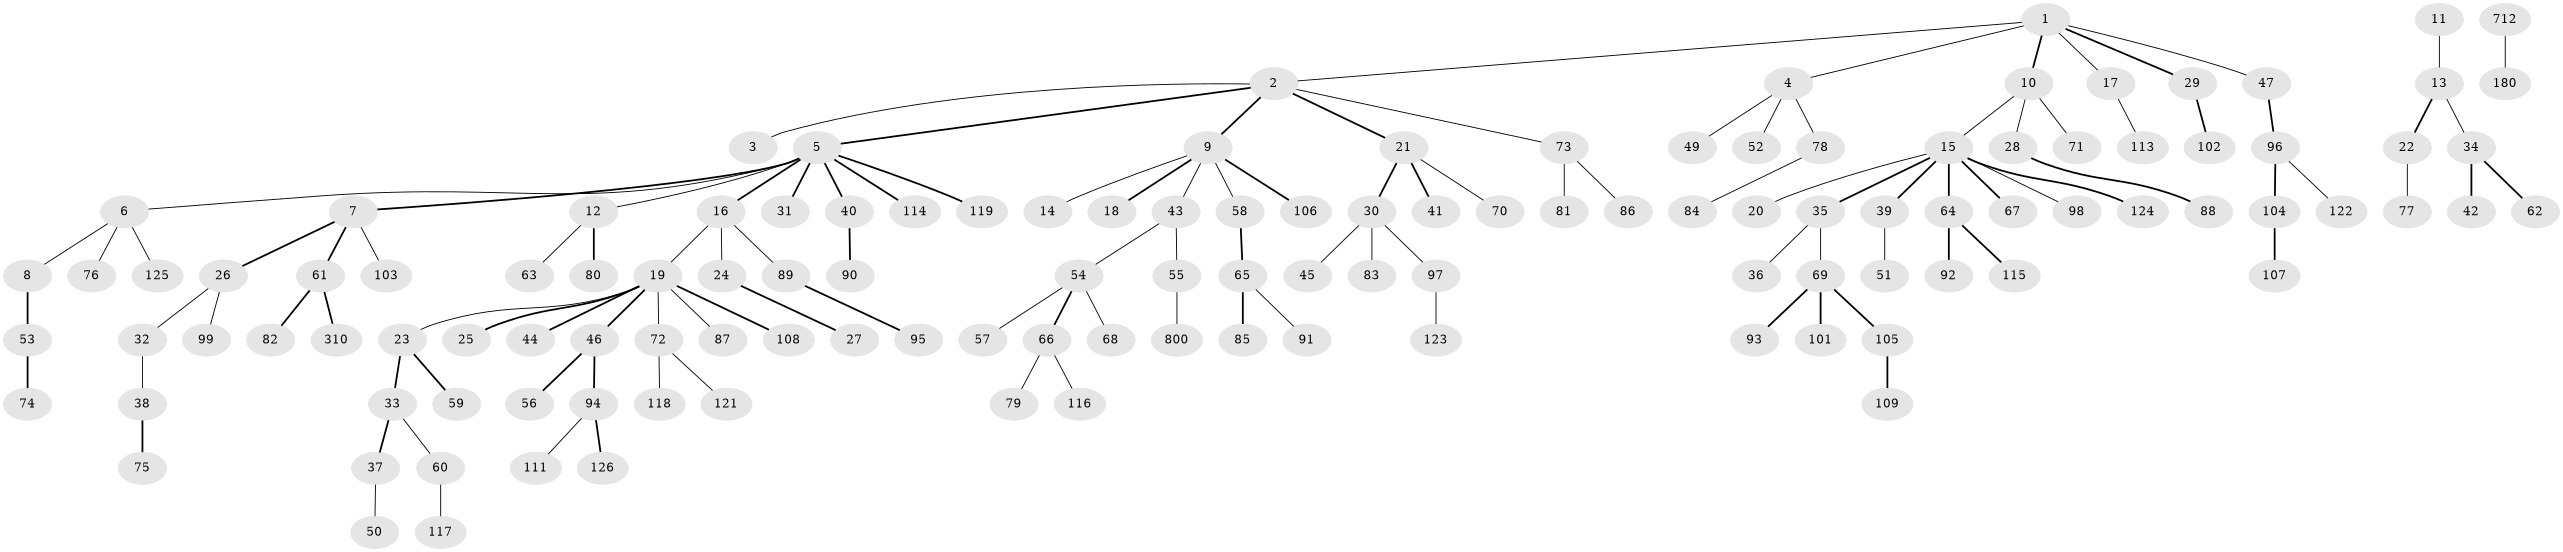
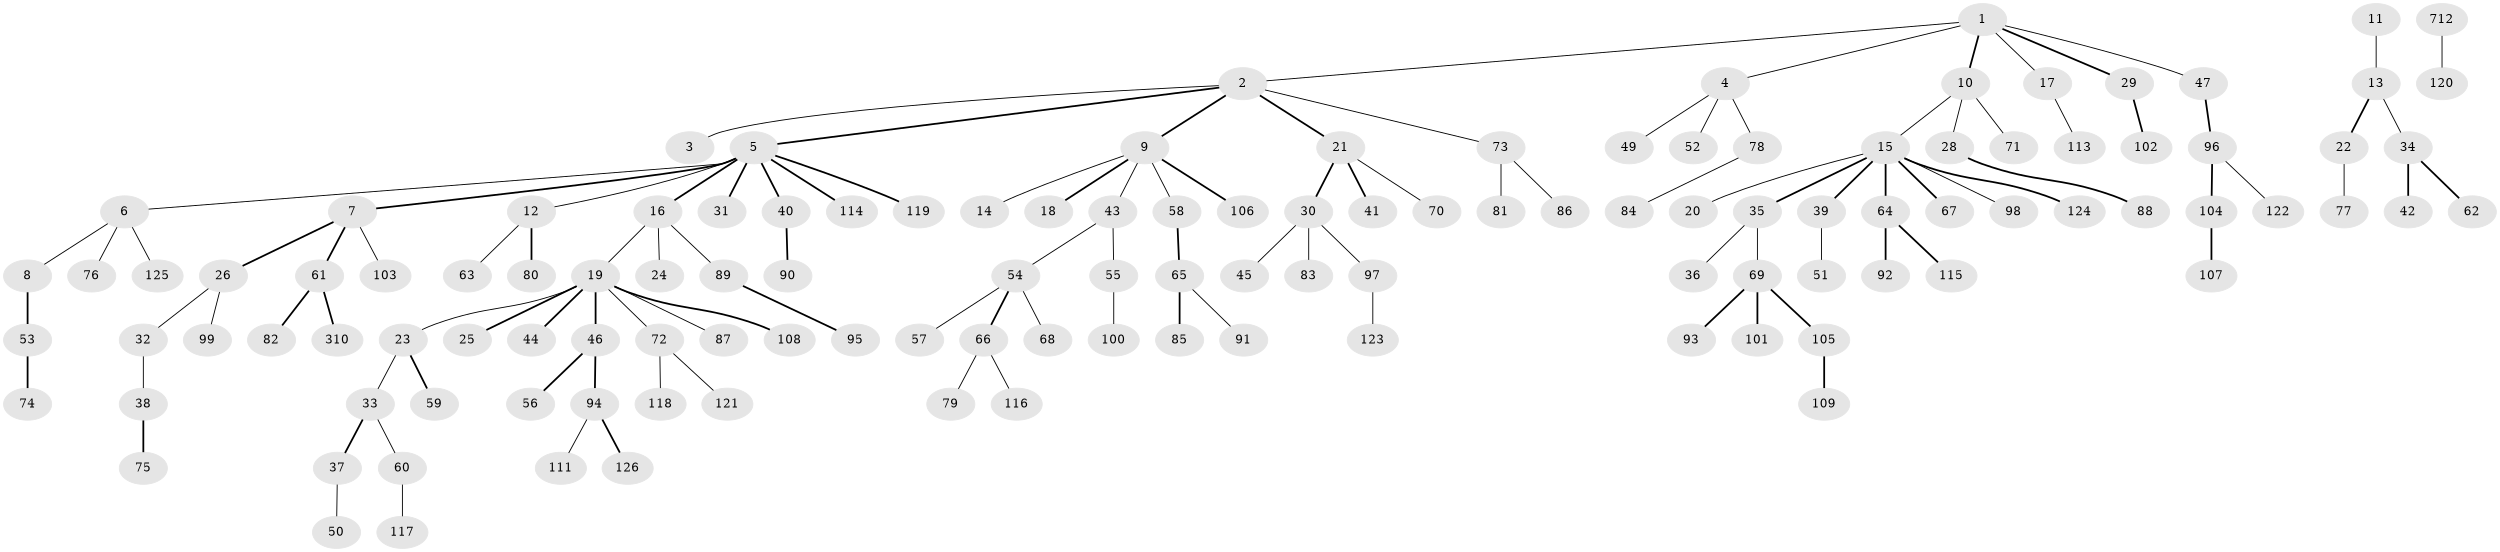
node "180": label "180" -> "120"
node "27": removed
node "800": label "800" -> "100"
edge "23" -- "33": style bold -> solid
